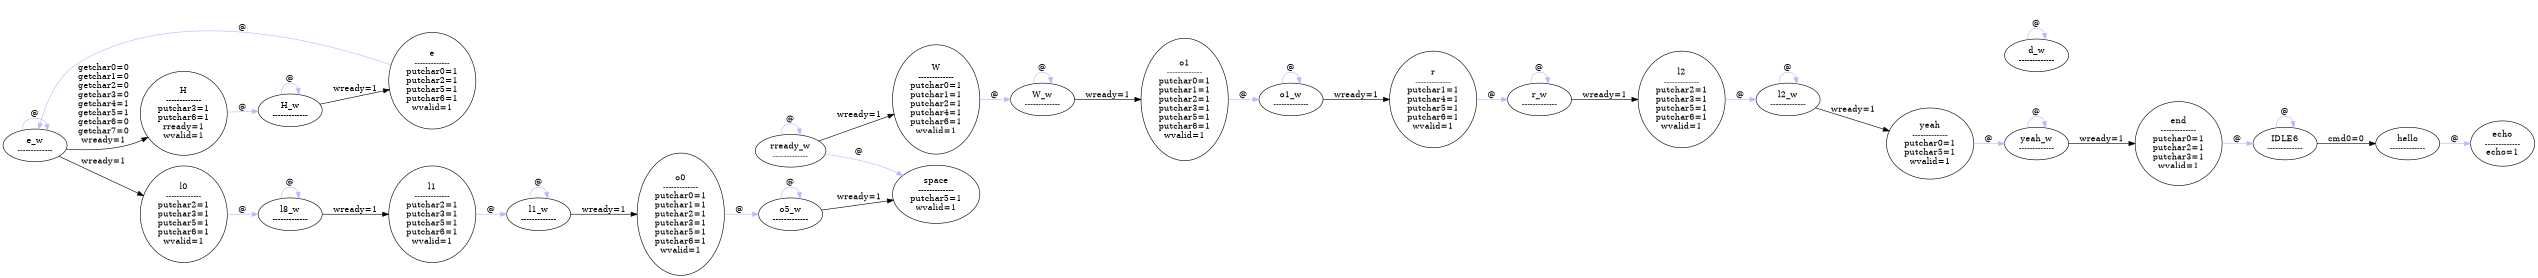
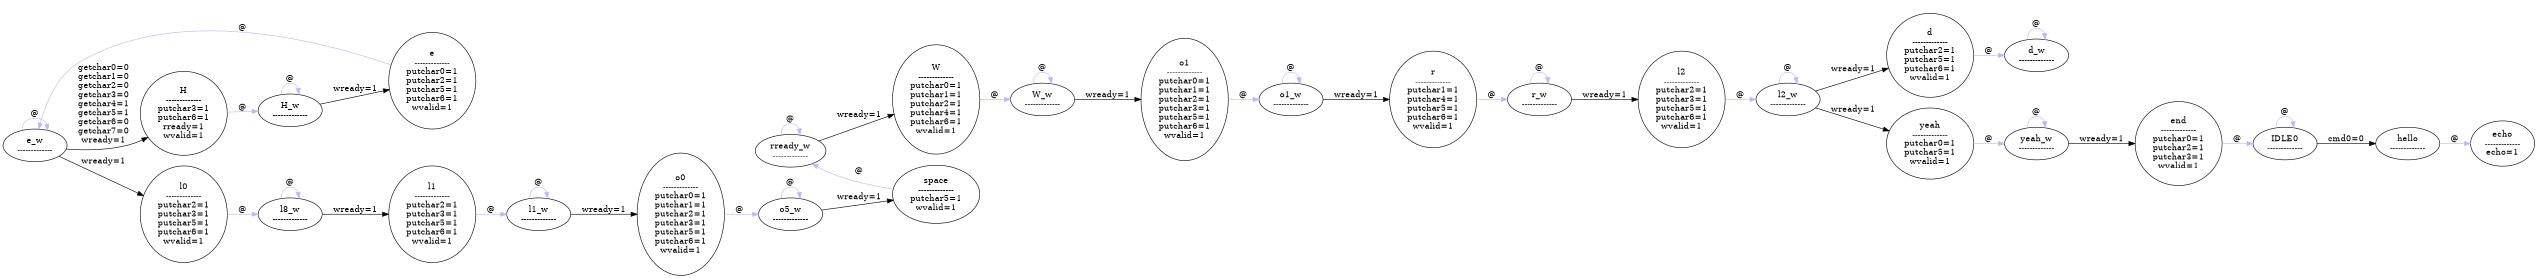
node "d ------------- putchar2=1 putchar5=1 putchar6=1 wvalid=1": added
node "IDLE6 -------------": label "IDLE6 -------------" -> "IDLE0 -------------"
edge "rready_w -------------" -> "space ------------- putchar5=1 wvalid=1": reversed
